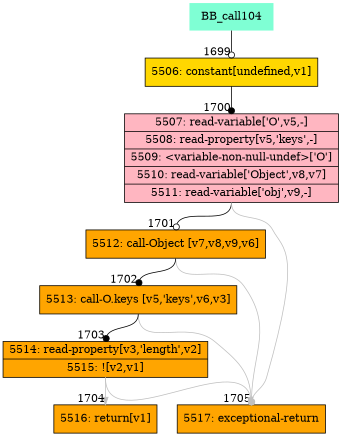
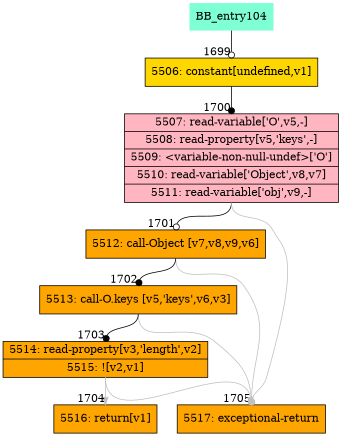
node "BB_call104": label "BB_call104" -> "BB_entry104"
